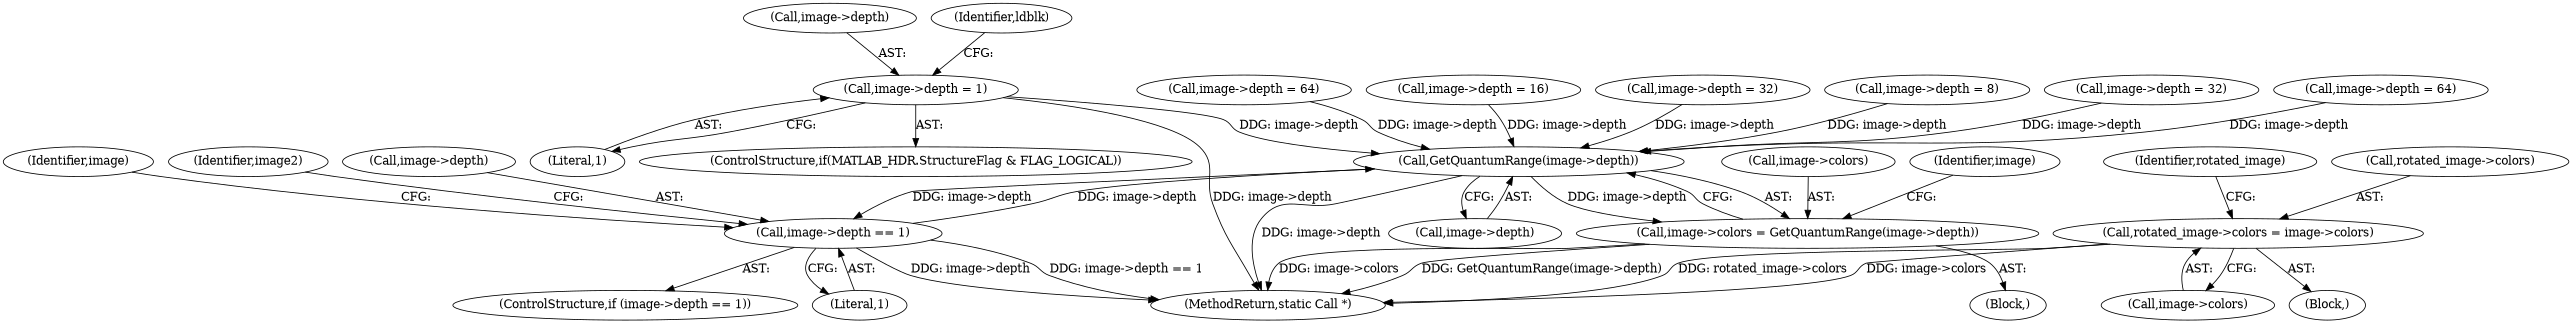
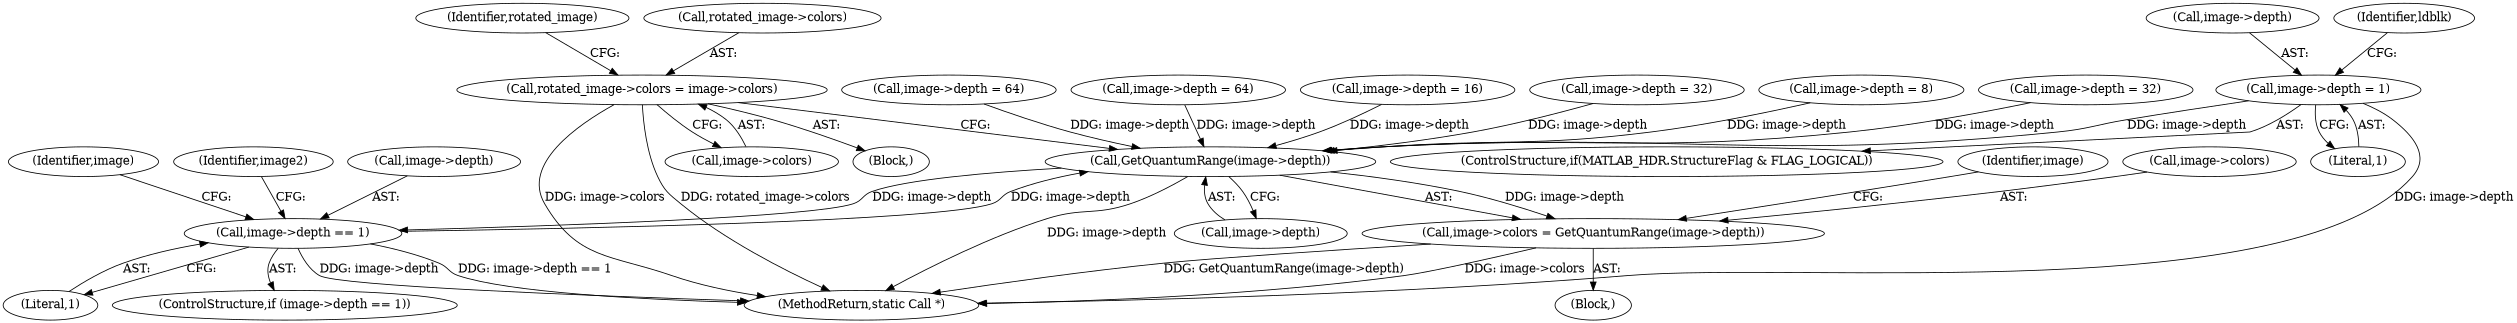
edge "(Call,image->colors = GetQuantumRange(image->depth))" -> "(Call,GetQuantumRange(image->depth))": now "(Call,rotated_image->colors = image->colors)" -> "(Call,GetQuantumRange(image->depth))"
